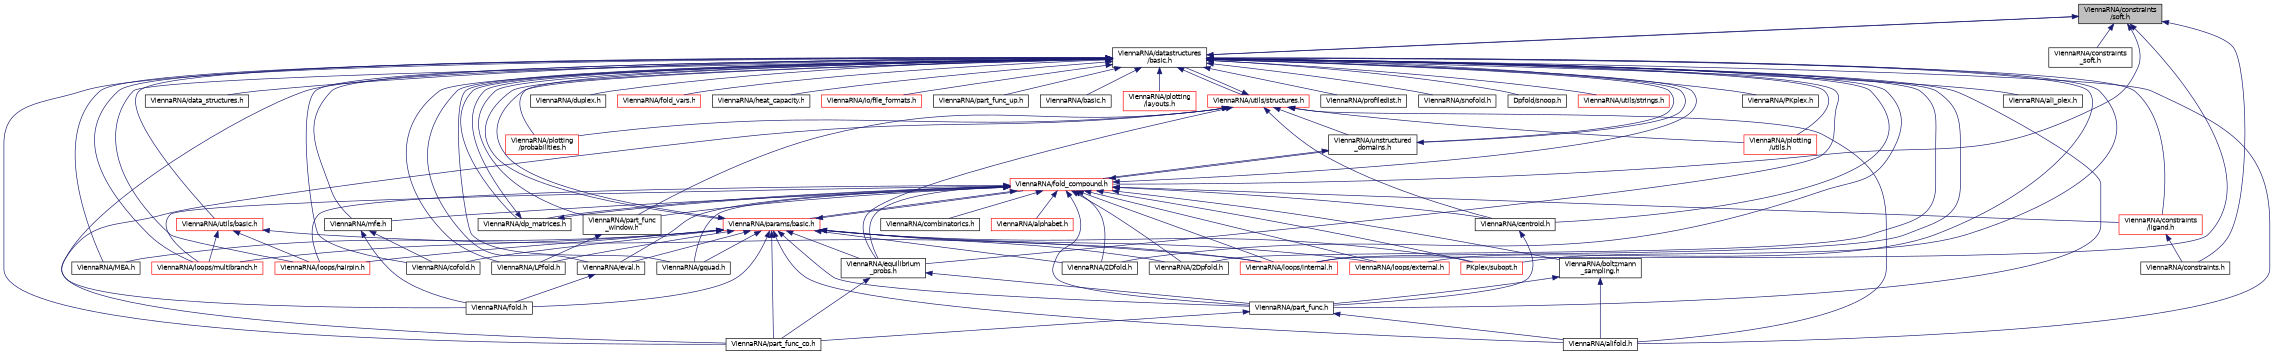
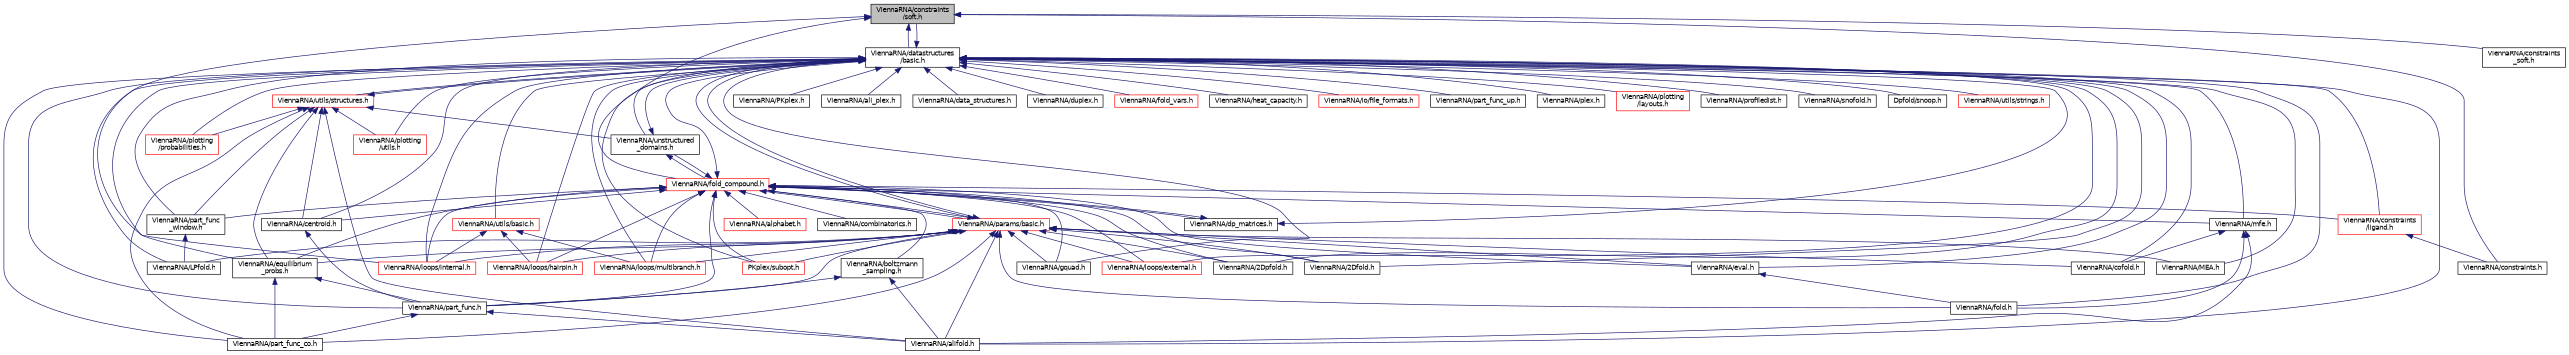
edge "ViennaRNA/dp_matrices.h" -> "ViennaRNA/datastructures /basic.h": removed
node "ViennaRNA/basic.h": label "ViennaRNA/basic.h" -> "ViennaRNA/plex.h"
edge "ViennaRNA/alifold.h" -> "ViennaRNA/mfe.h": added
